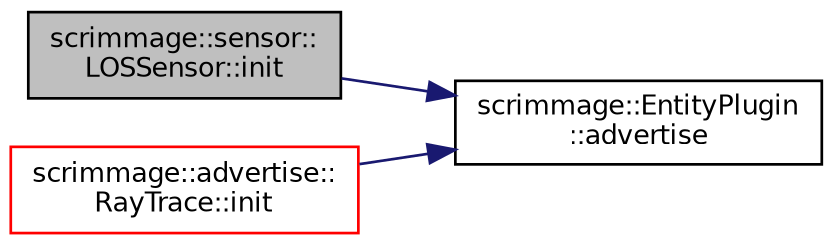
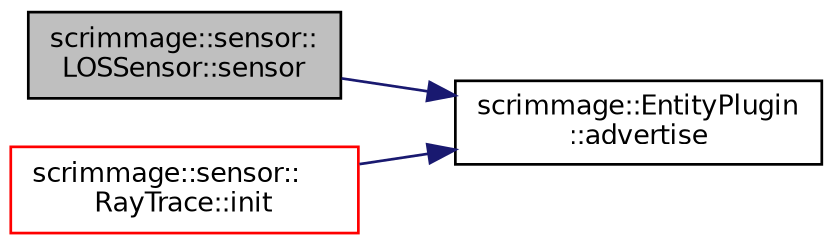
node "scrimmage::sensor:: LOSSensor::init": label "scrimmage::sensor:: LOSSensor::init" -> "scrimmage::sensor:: LOSSensor::sensor"
node "scrimmage::advertise:: RayTrace::init": label "scrimmage::advertise:: RayTrace::init" -> "scrimmage::sensor:: RayTrace::init"
